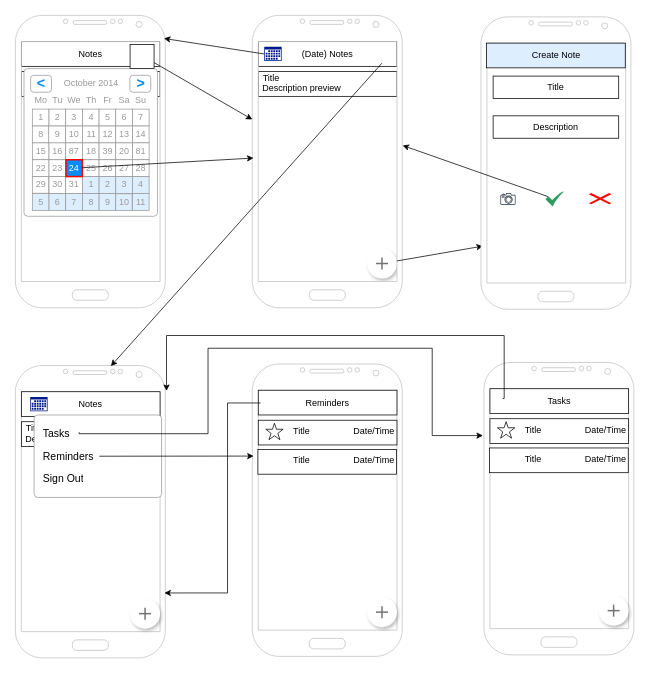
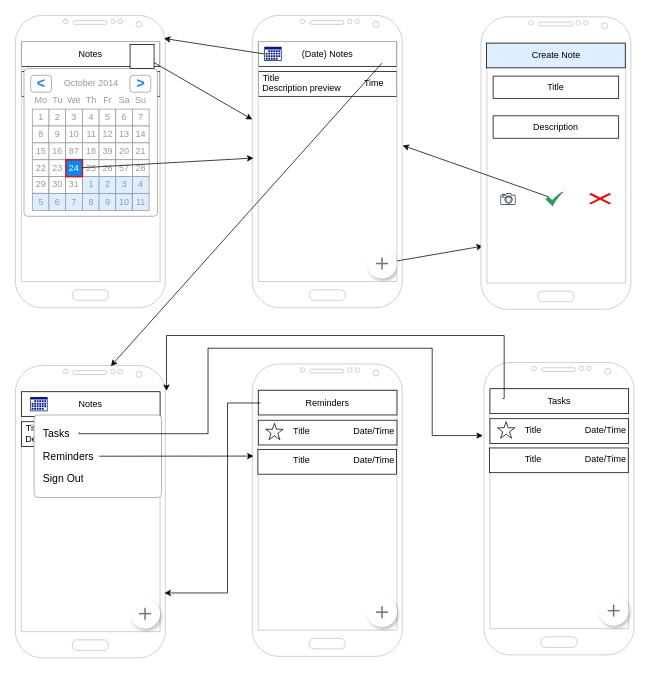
node "Time": added
node "81": label "81" -> "21"
node "27": label "27" -> "57"
